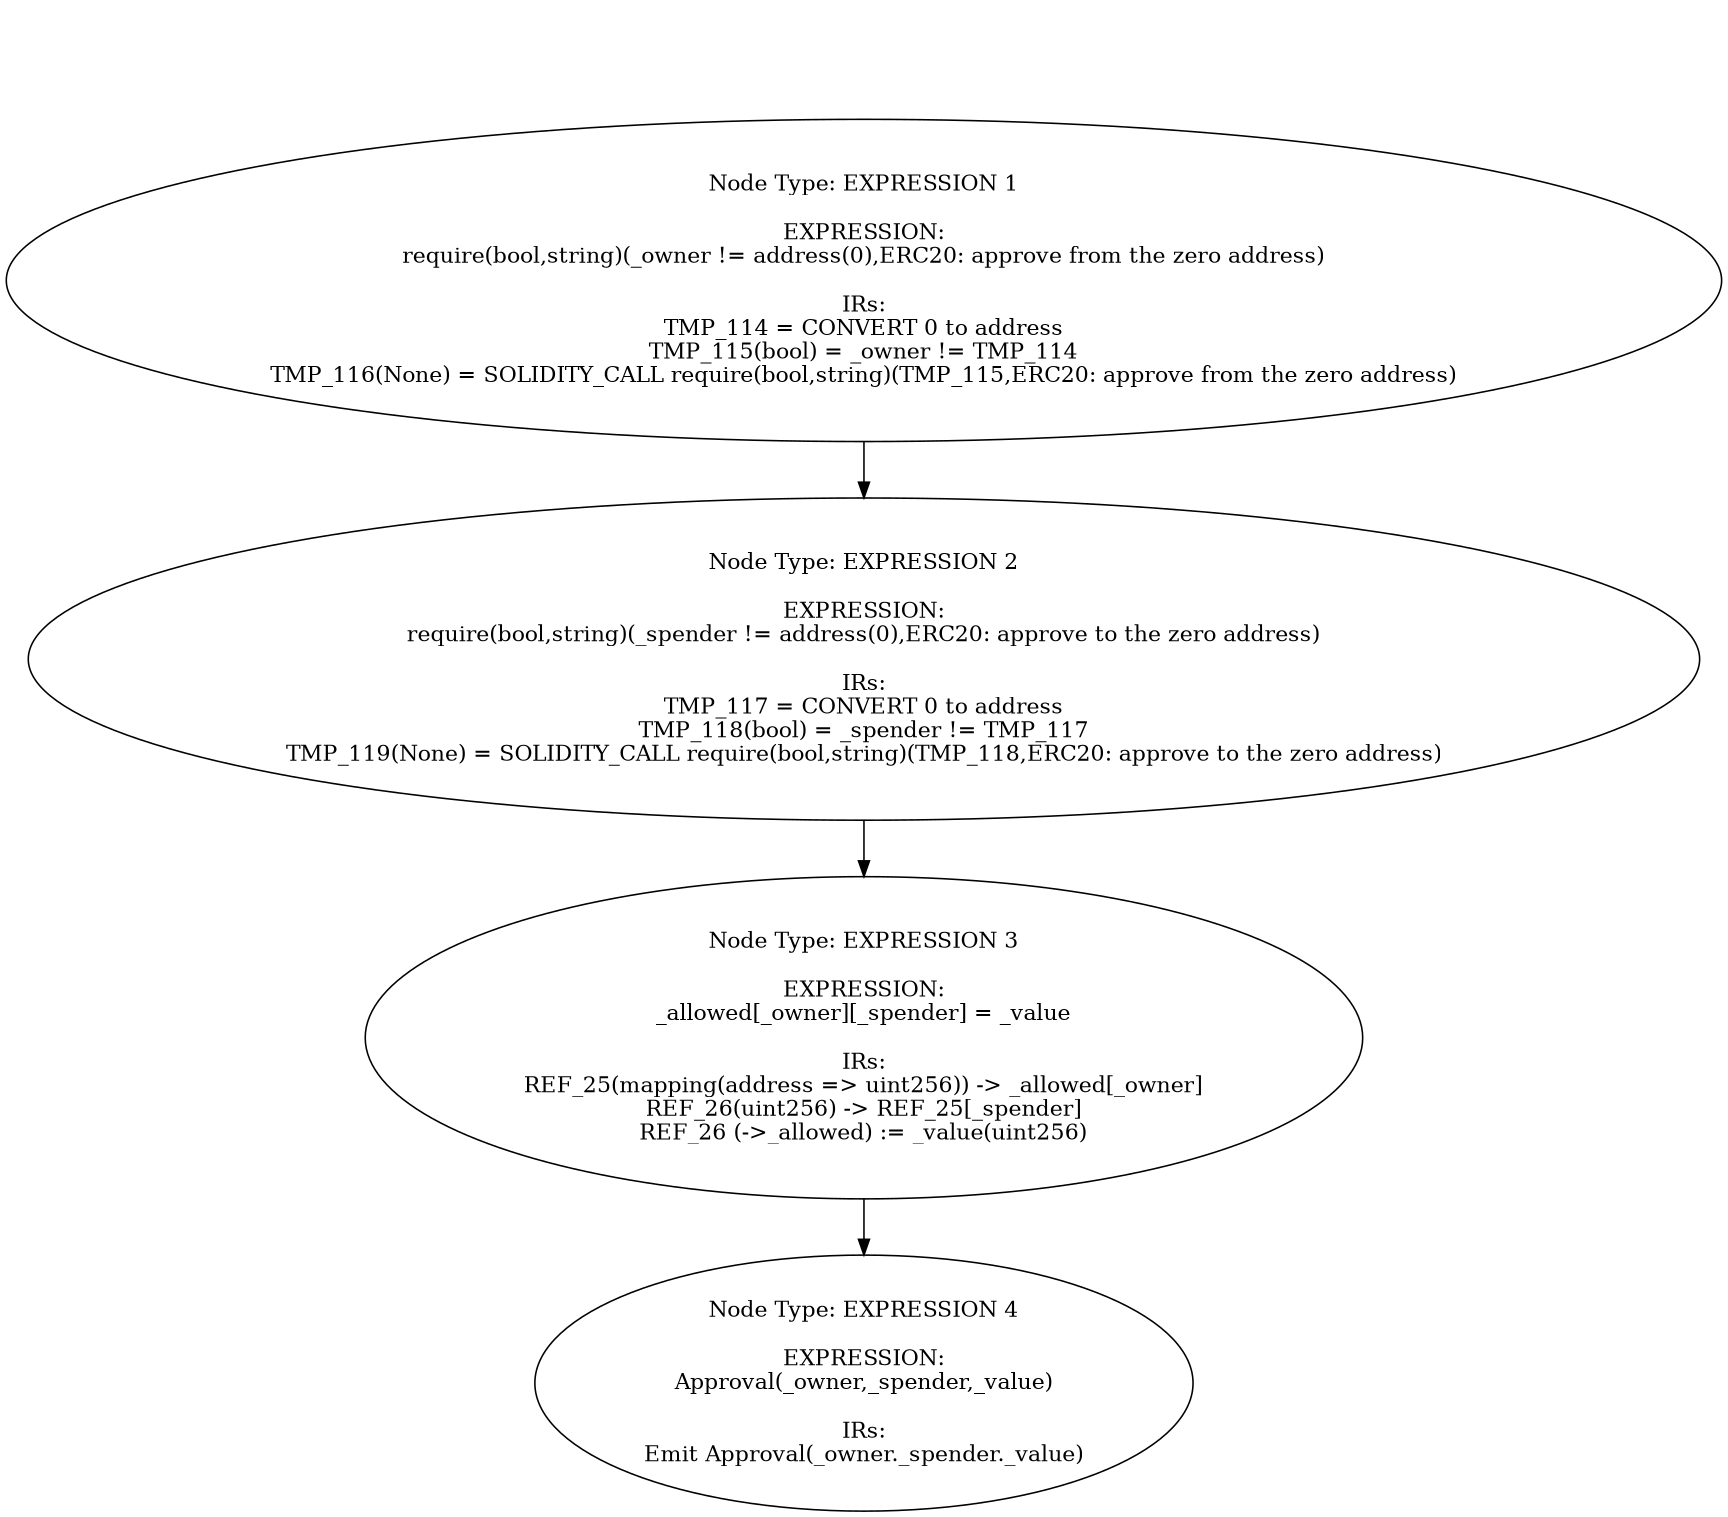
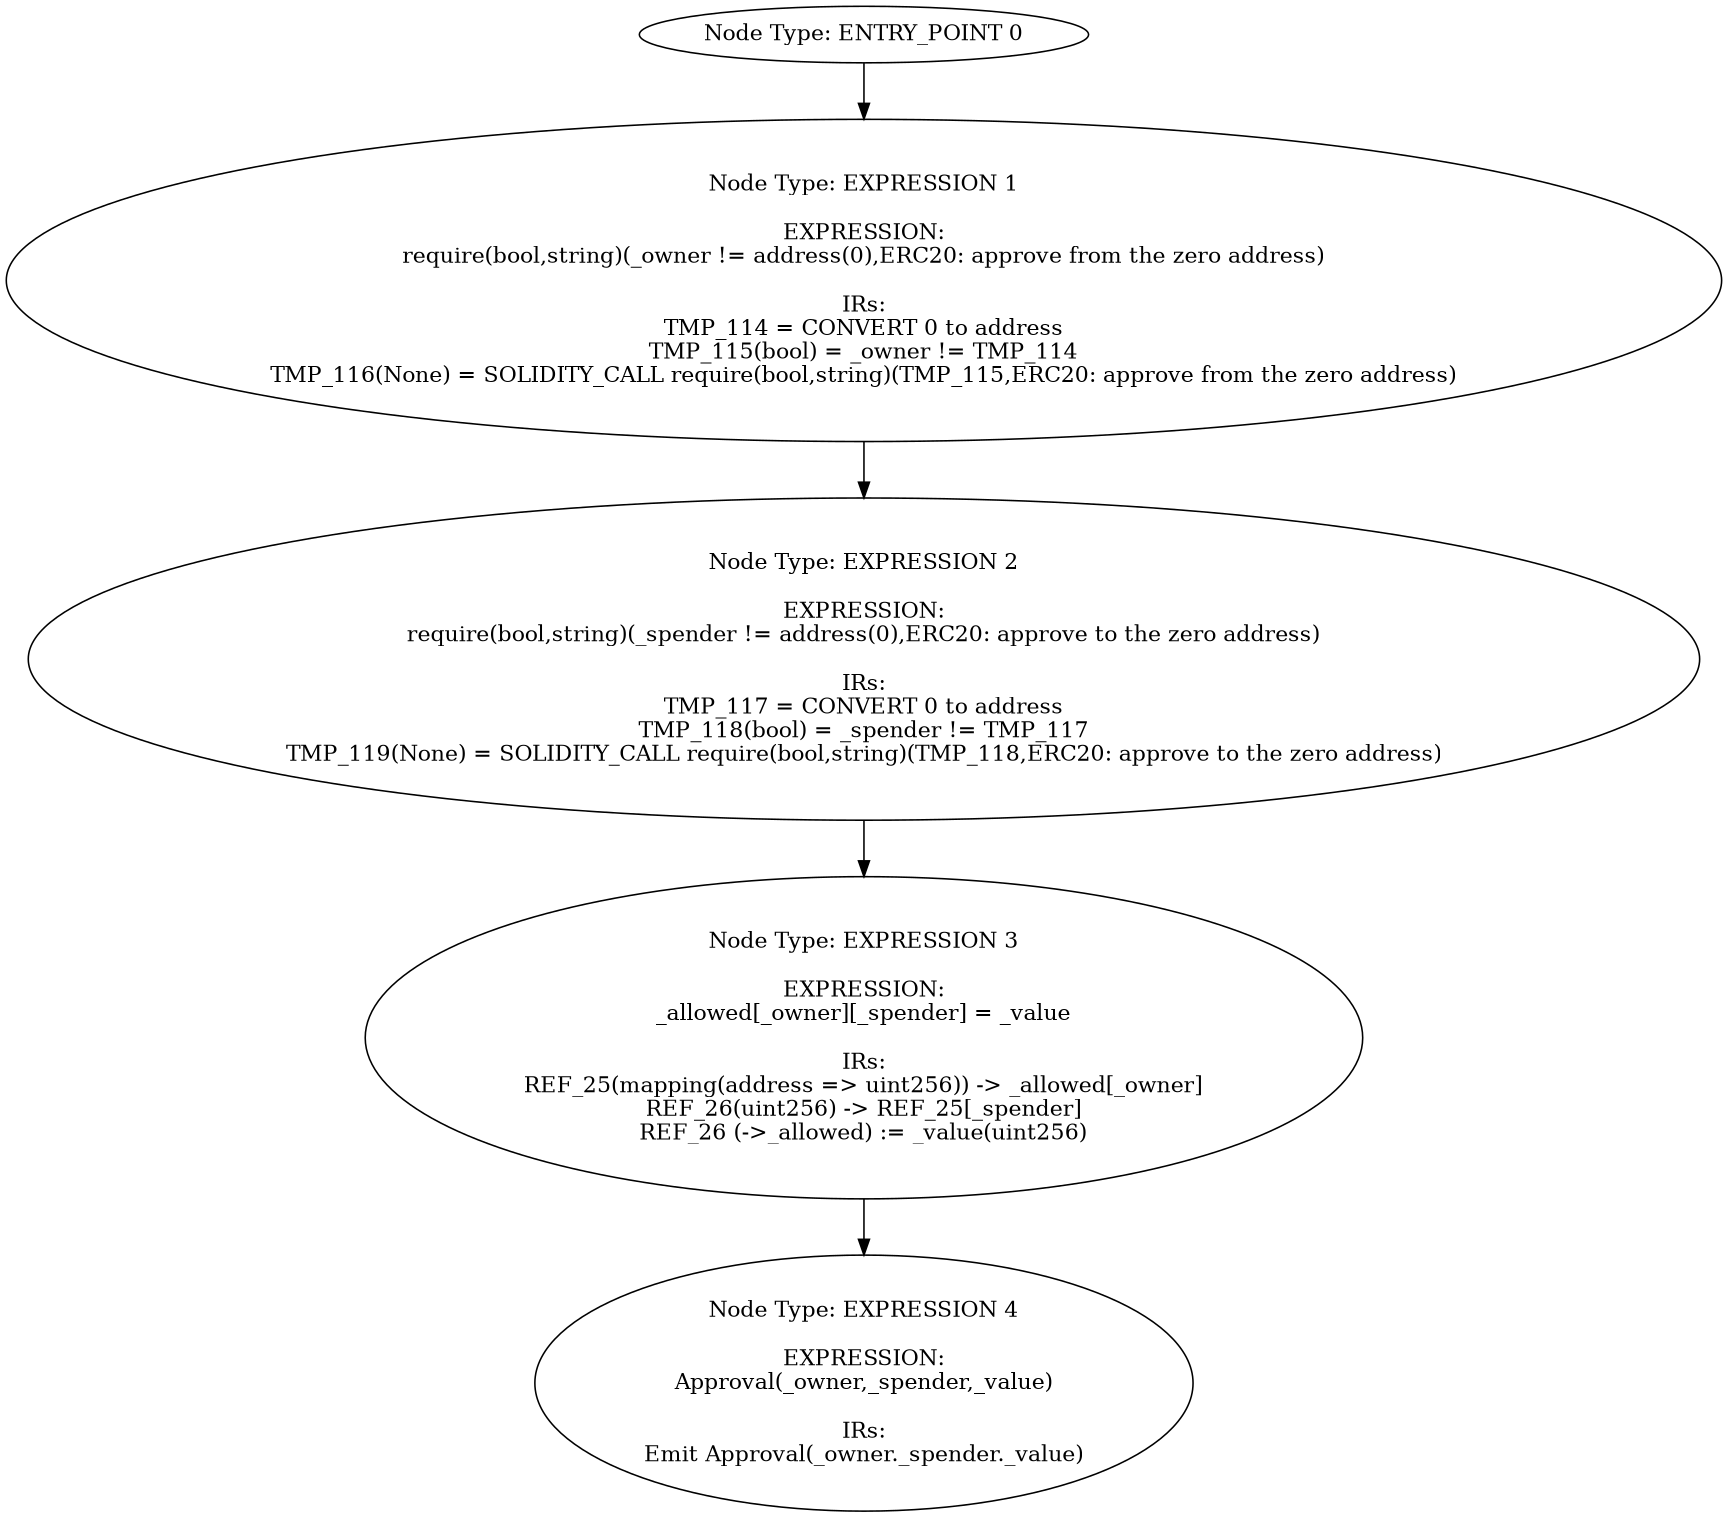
node "Node Type: ENTRY_POINT 0": added
